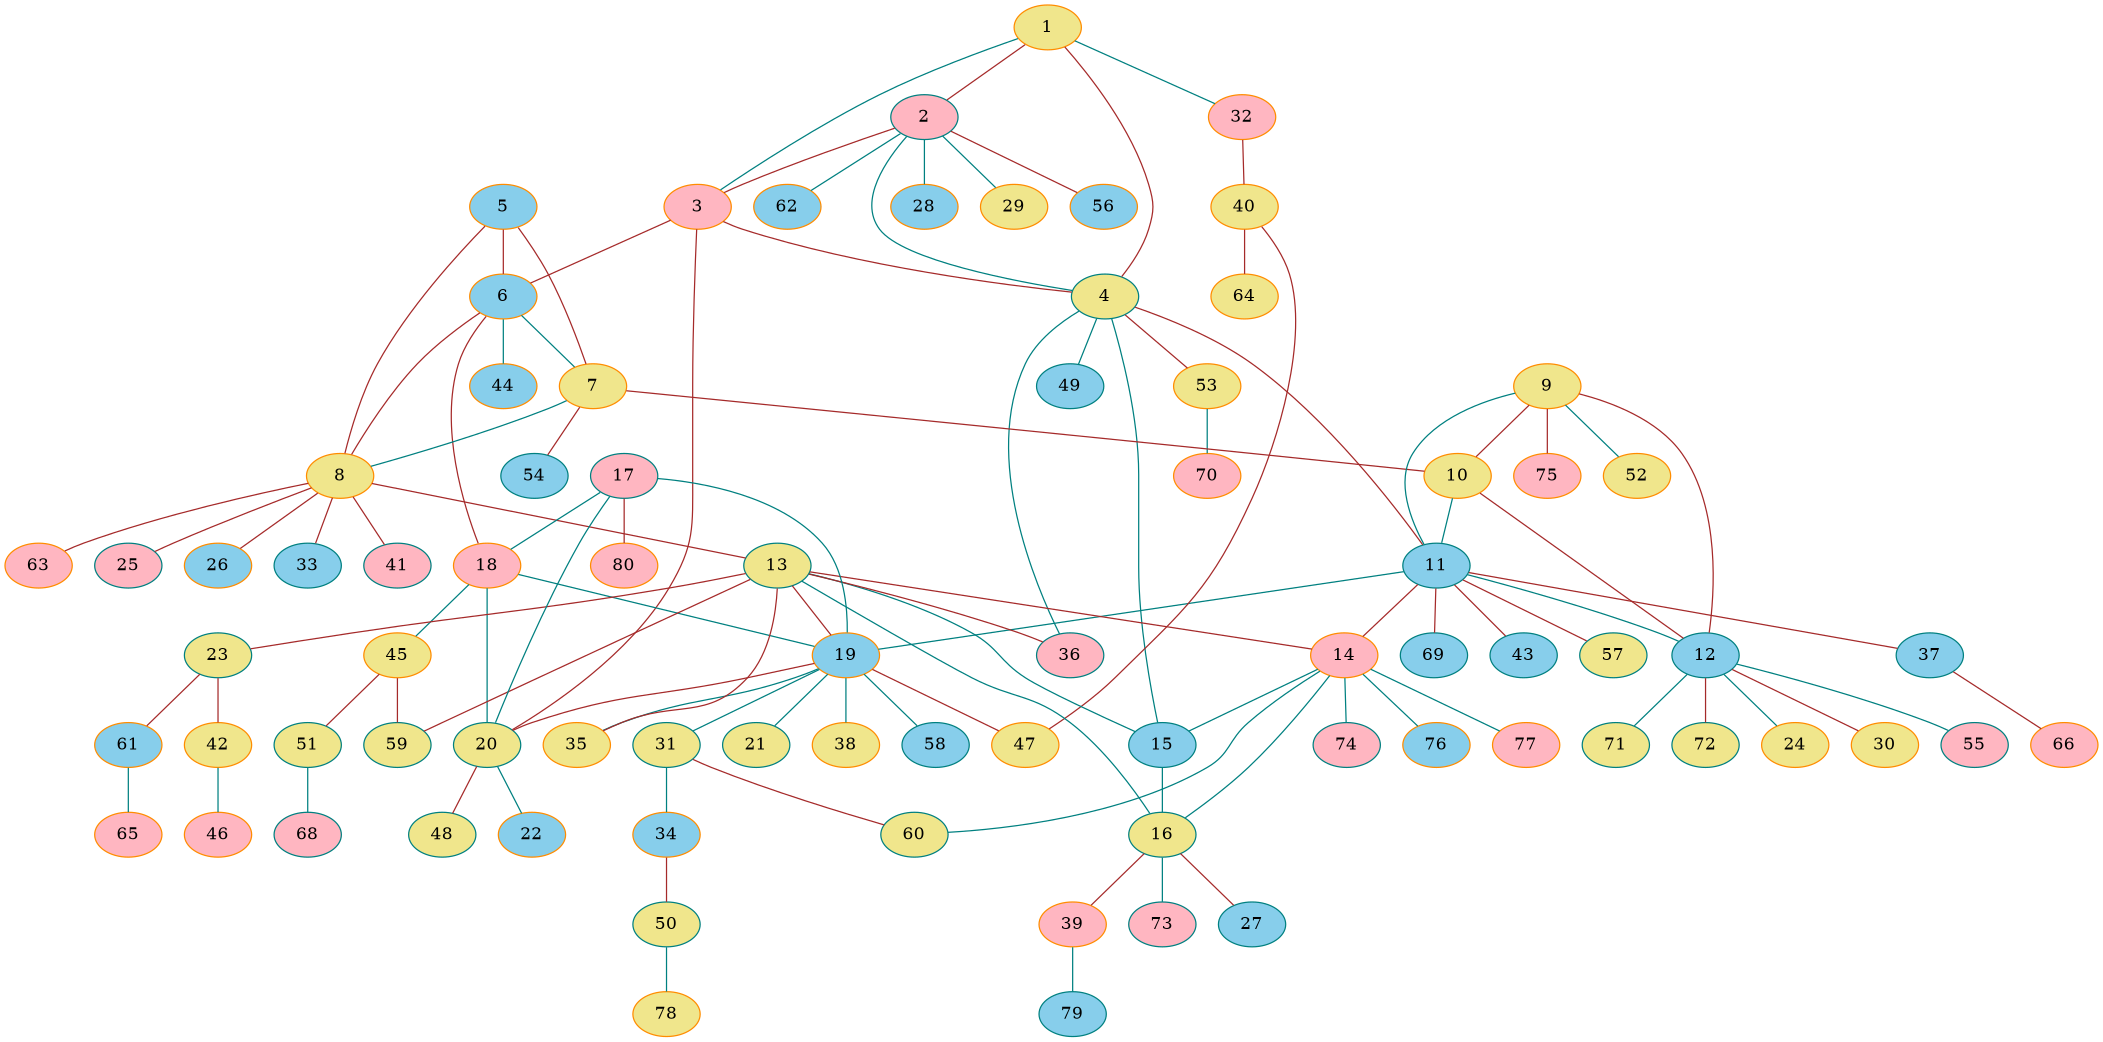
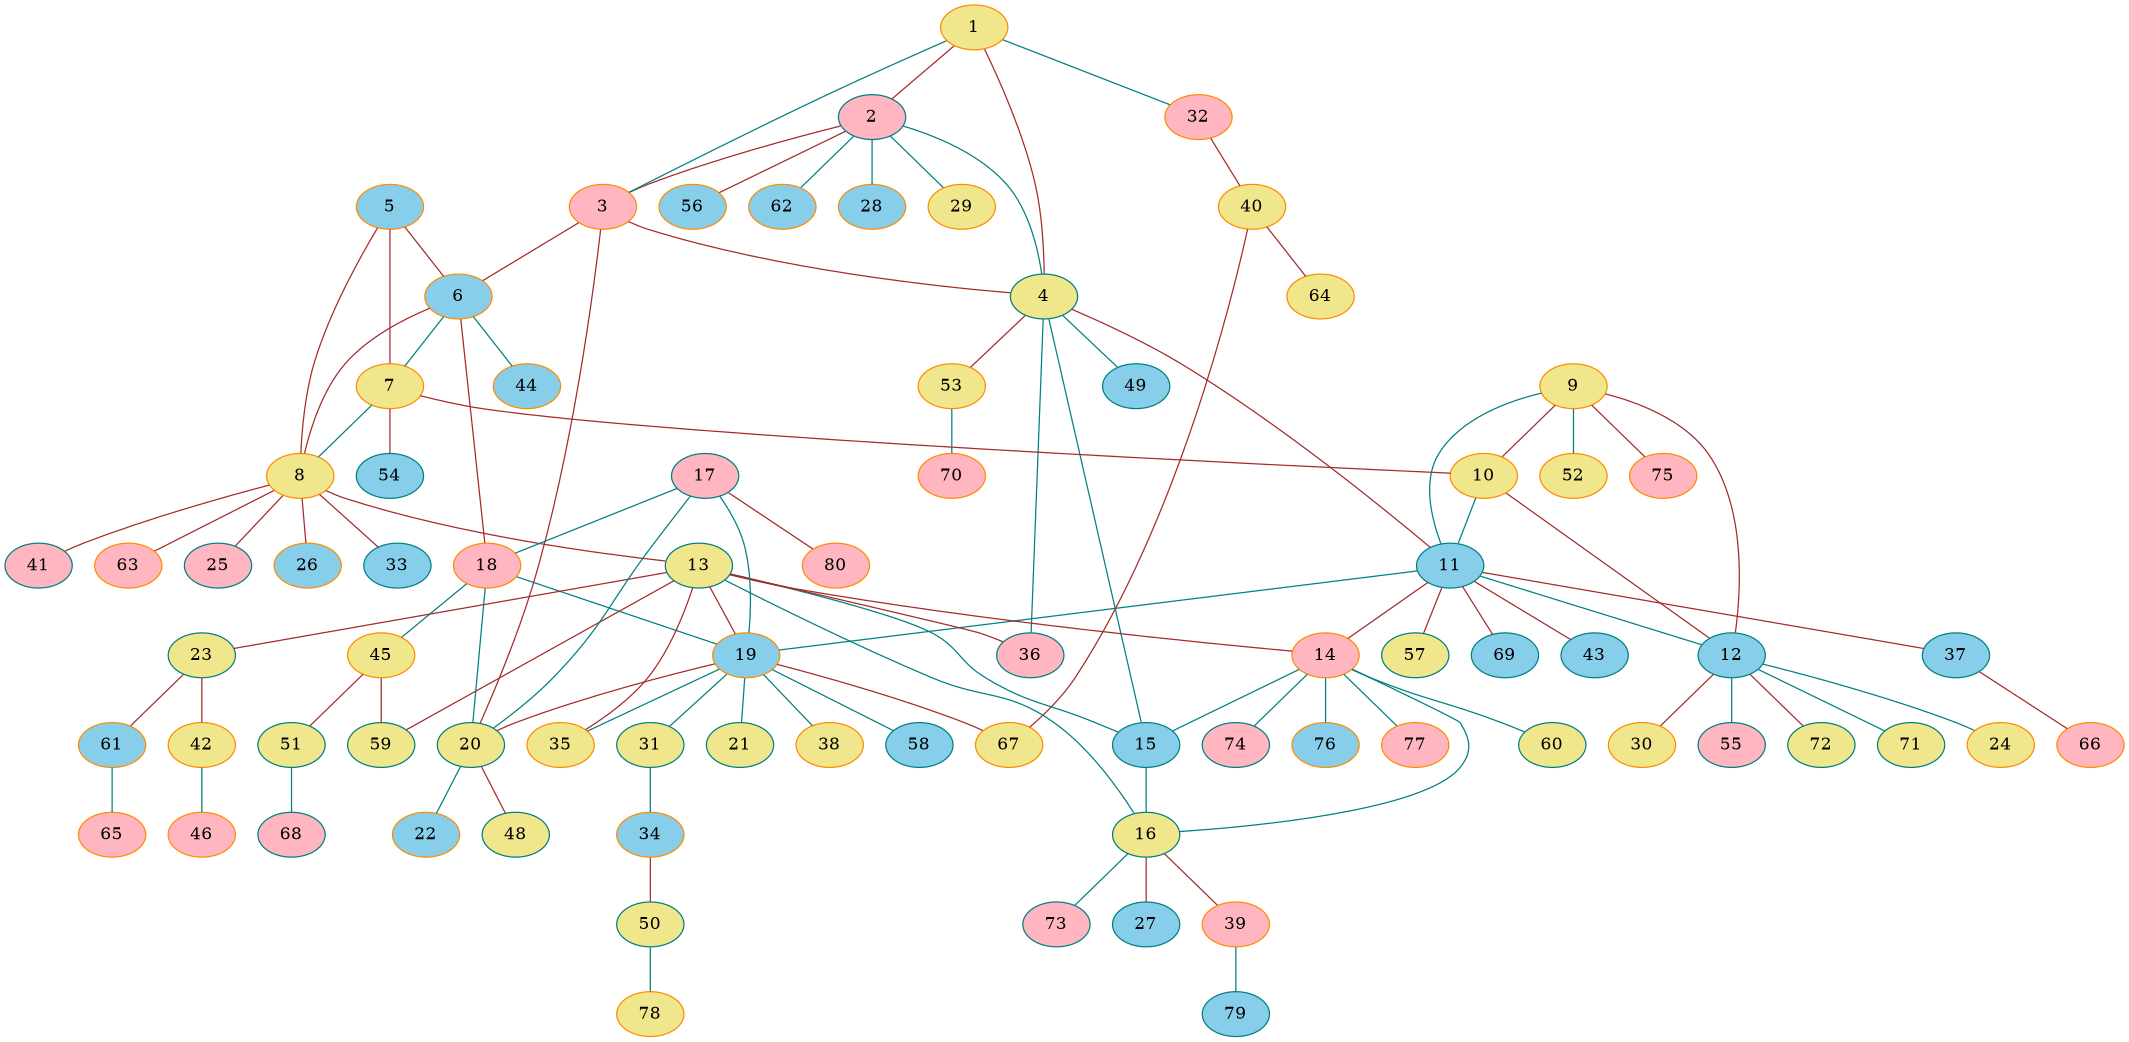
node "47": label "47" -> "67"
edge "31" -- "60": removed
